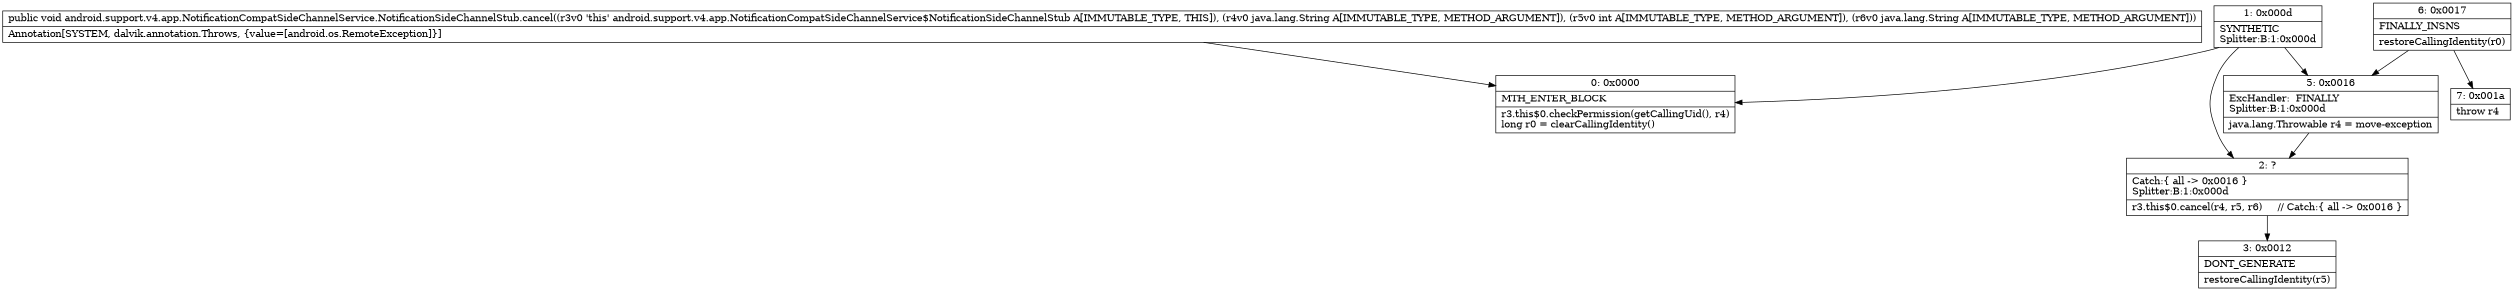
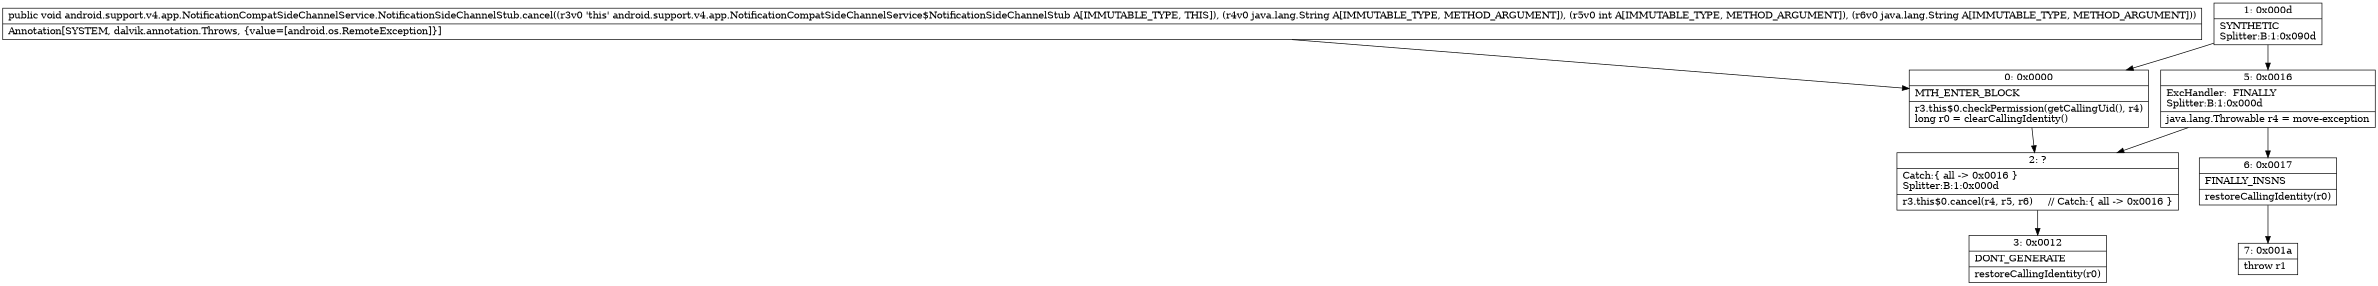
node "1: 0x000d": text "Splitter:B:1:0x000d" -> "Splitter:B:1:0x090d"
edge "6: 0x0017" -> "5: 0x0016": reversed
edge "1: 0x000d" -> "2: ?": now "0: 0x0000" -> "2: ?"
node "7: 0x001a": text "throw r4" -> "throw r1"
node "3: 0x0012": text "restoreCallingIdentity(r5)" -> "restoreCallingIdentity(r0)"
